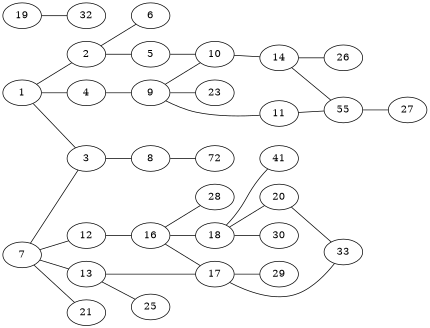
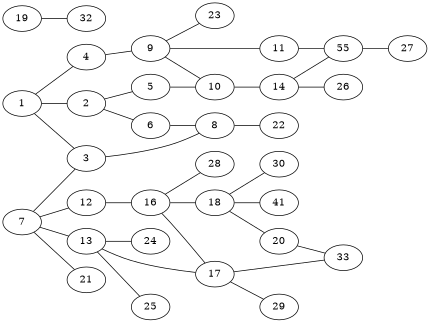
edge "6" -- "8": added
node "72": label "72" -> "22"
node "24": added
